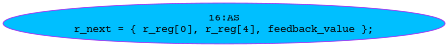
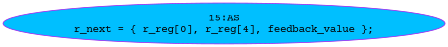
node "16:AS r_next = { r_reg[0], r_reg[4], feedback_value };": label "16:AS r_next = { r_reg[0], r_reg[4], feedback_value };" -> "15:AS r_next = { r_reg[0], r_reg[4], feedback_value };"
